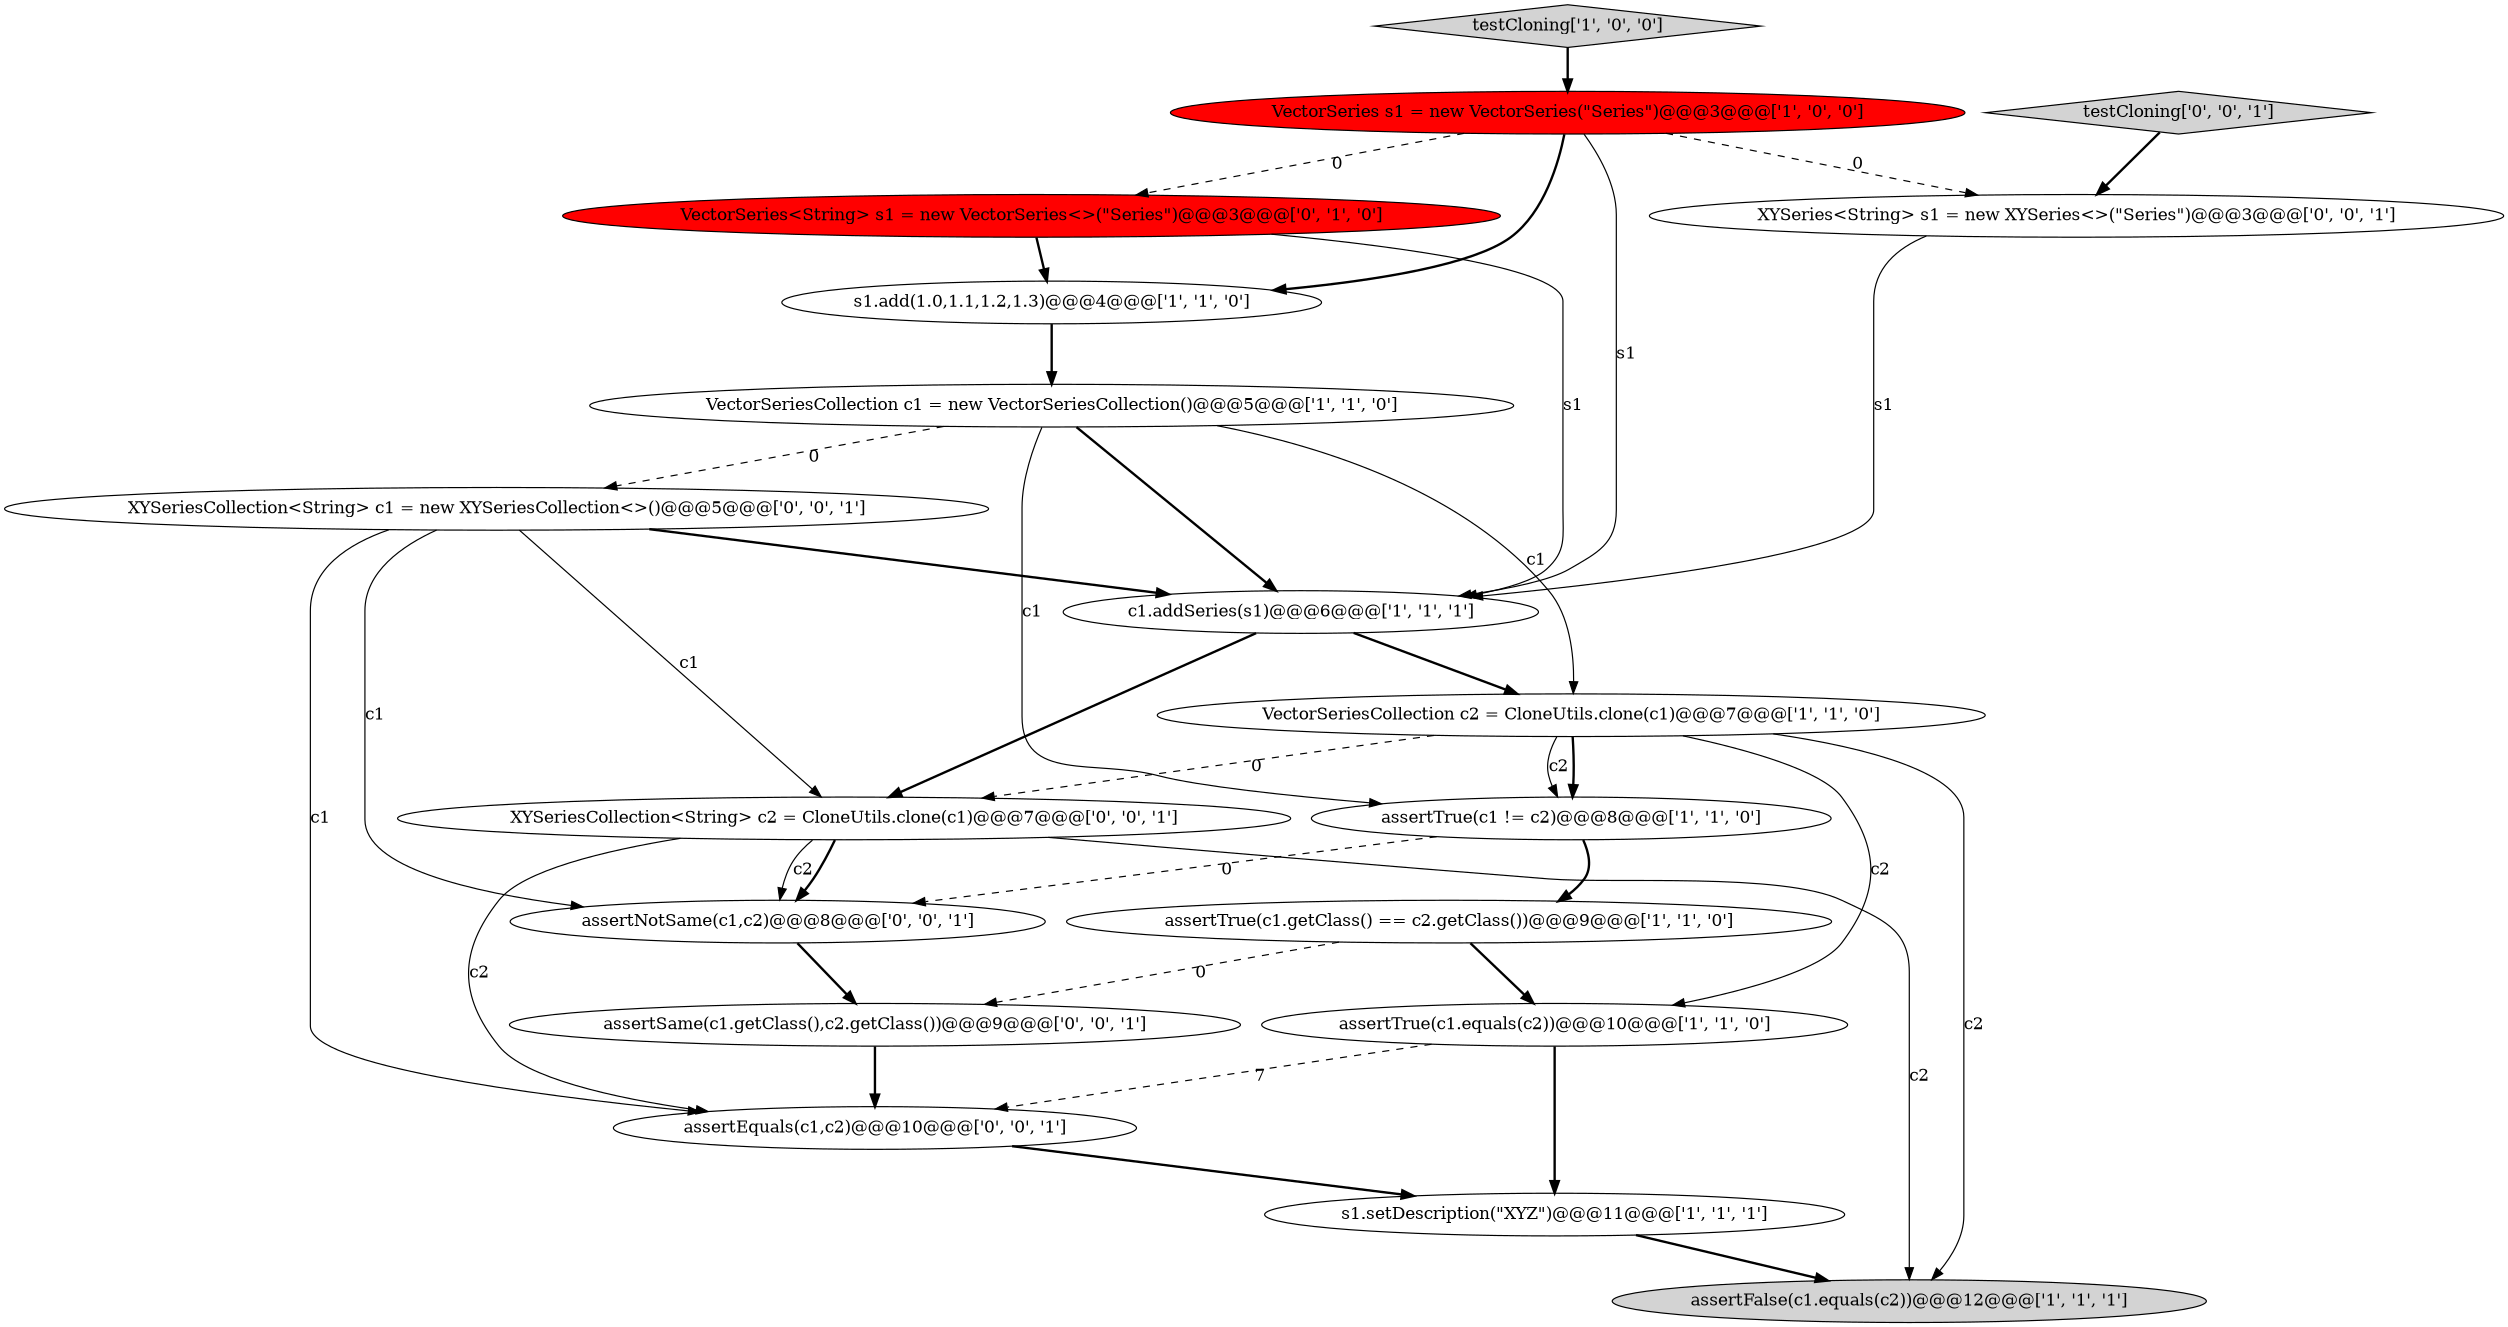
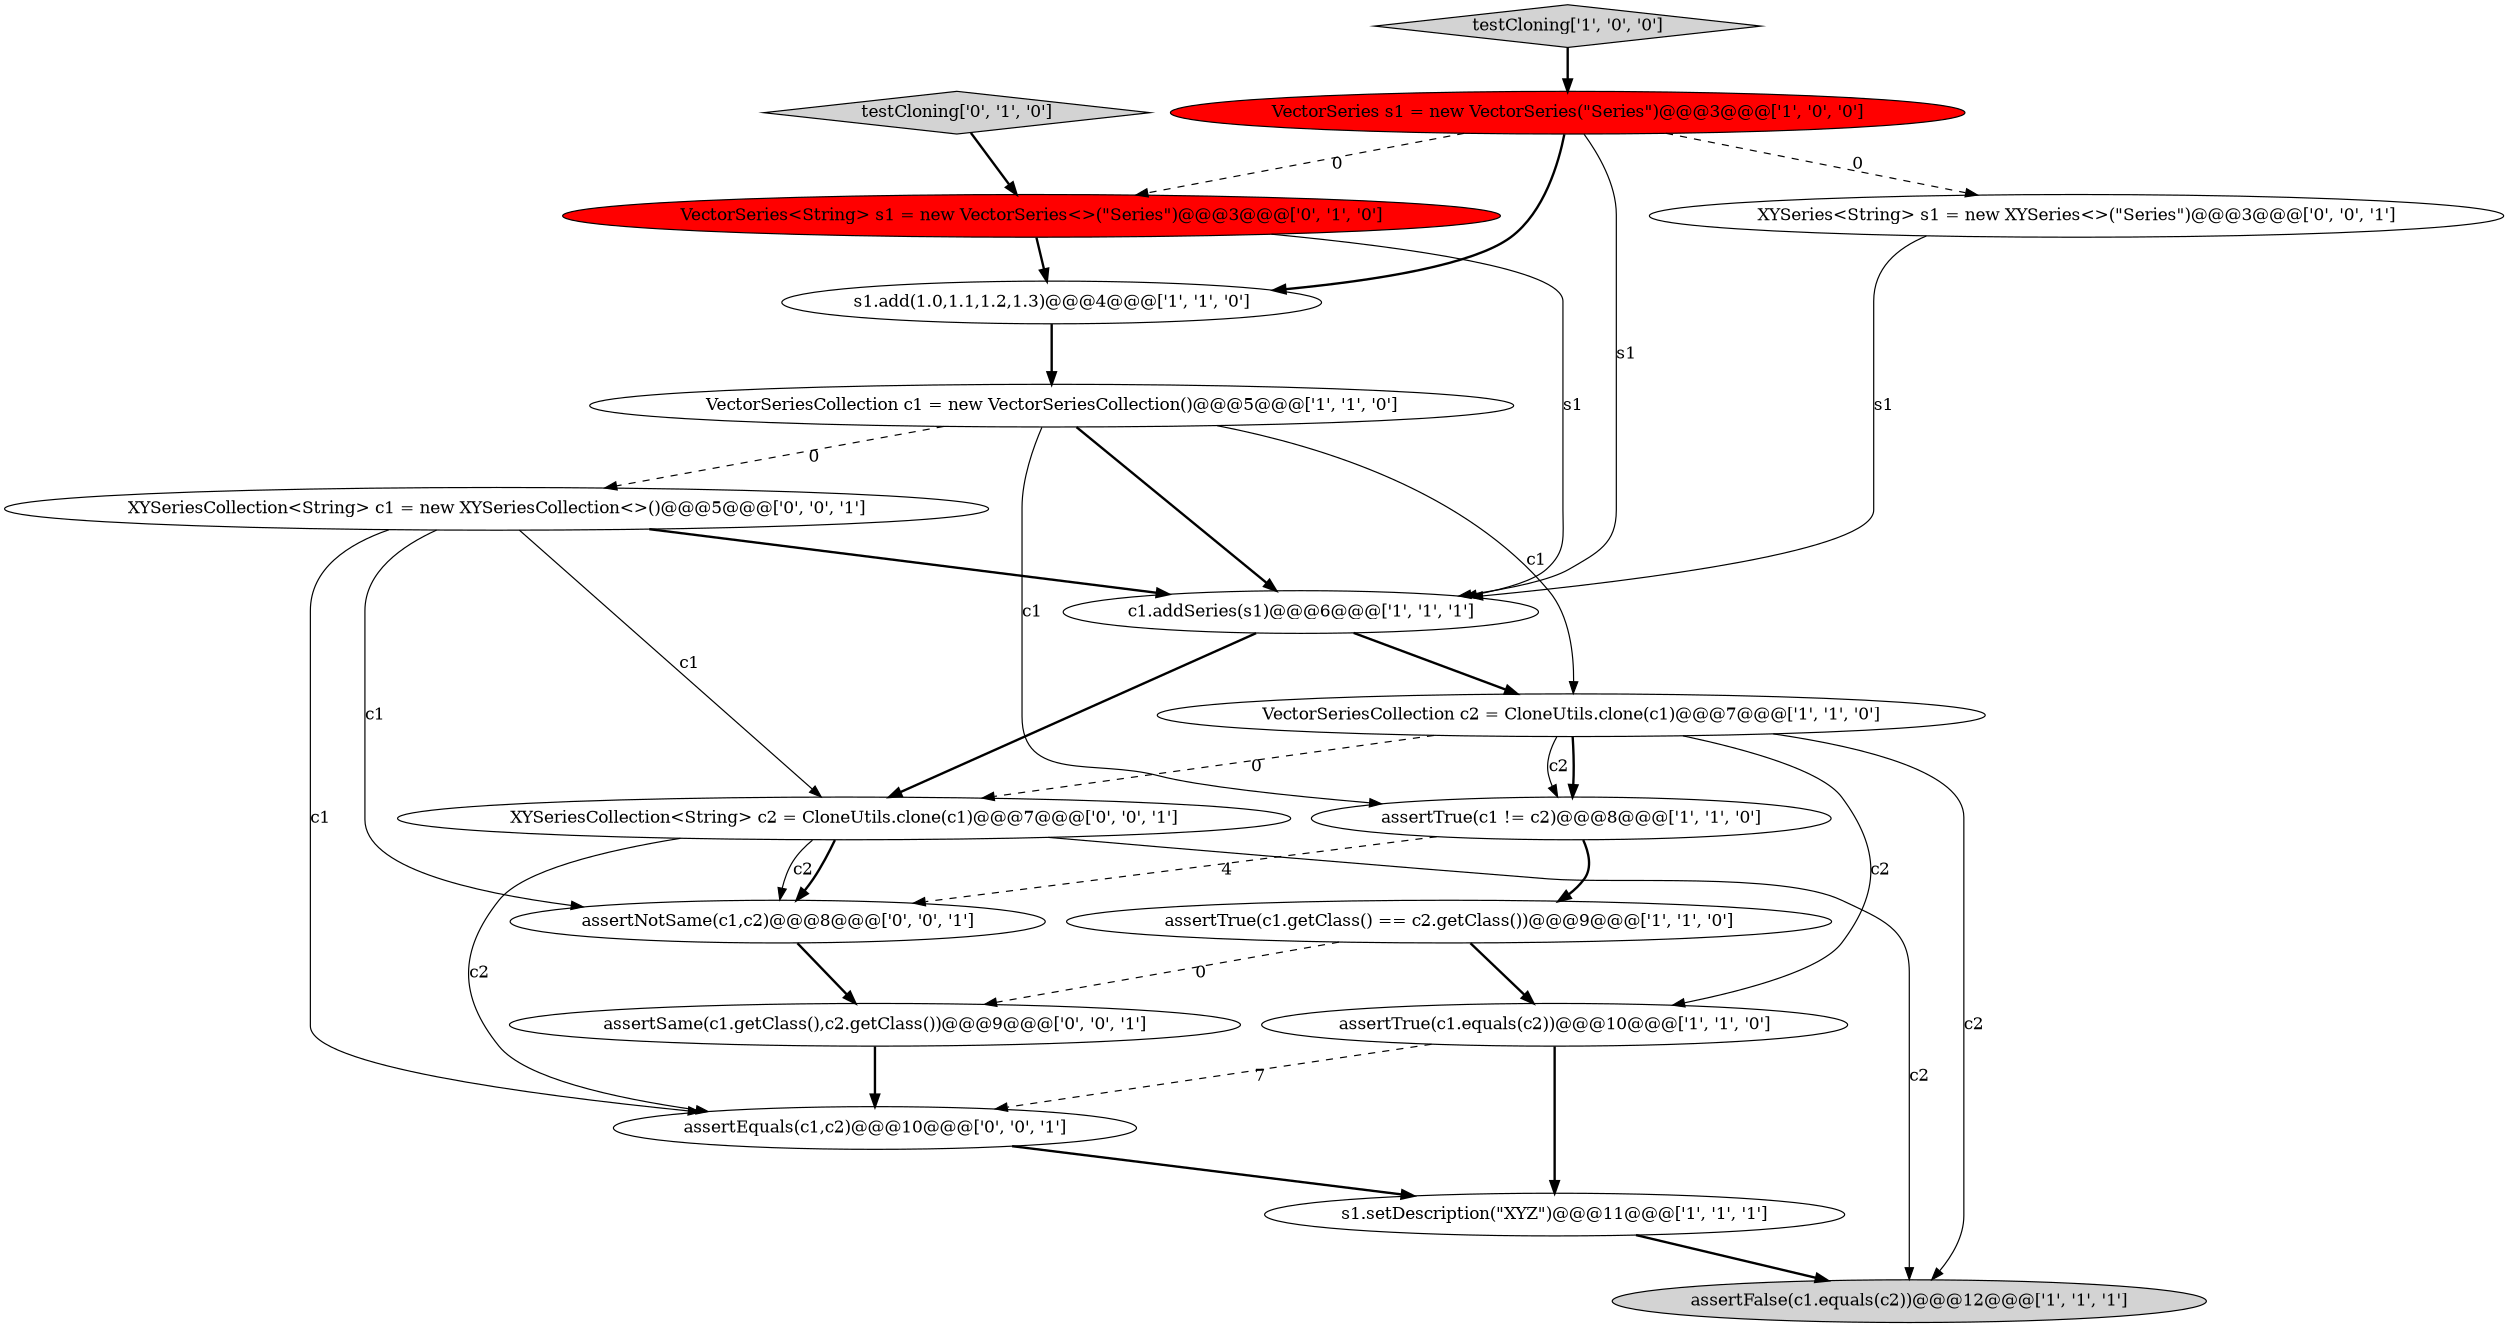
node "testCloning['0', '1', '0']": added
node "testCloning['0', '0', '1']": removed
edge "assertTrue(c1 != c2)@@@8@@@['1', '1', '0']" -> "assertNotSame(c1,c2)@@@8@@@['0', '0', '1']": label "0" -> "4"
